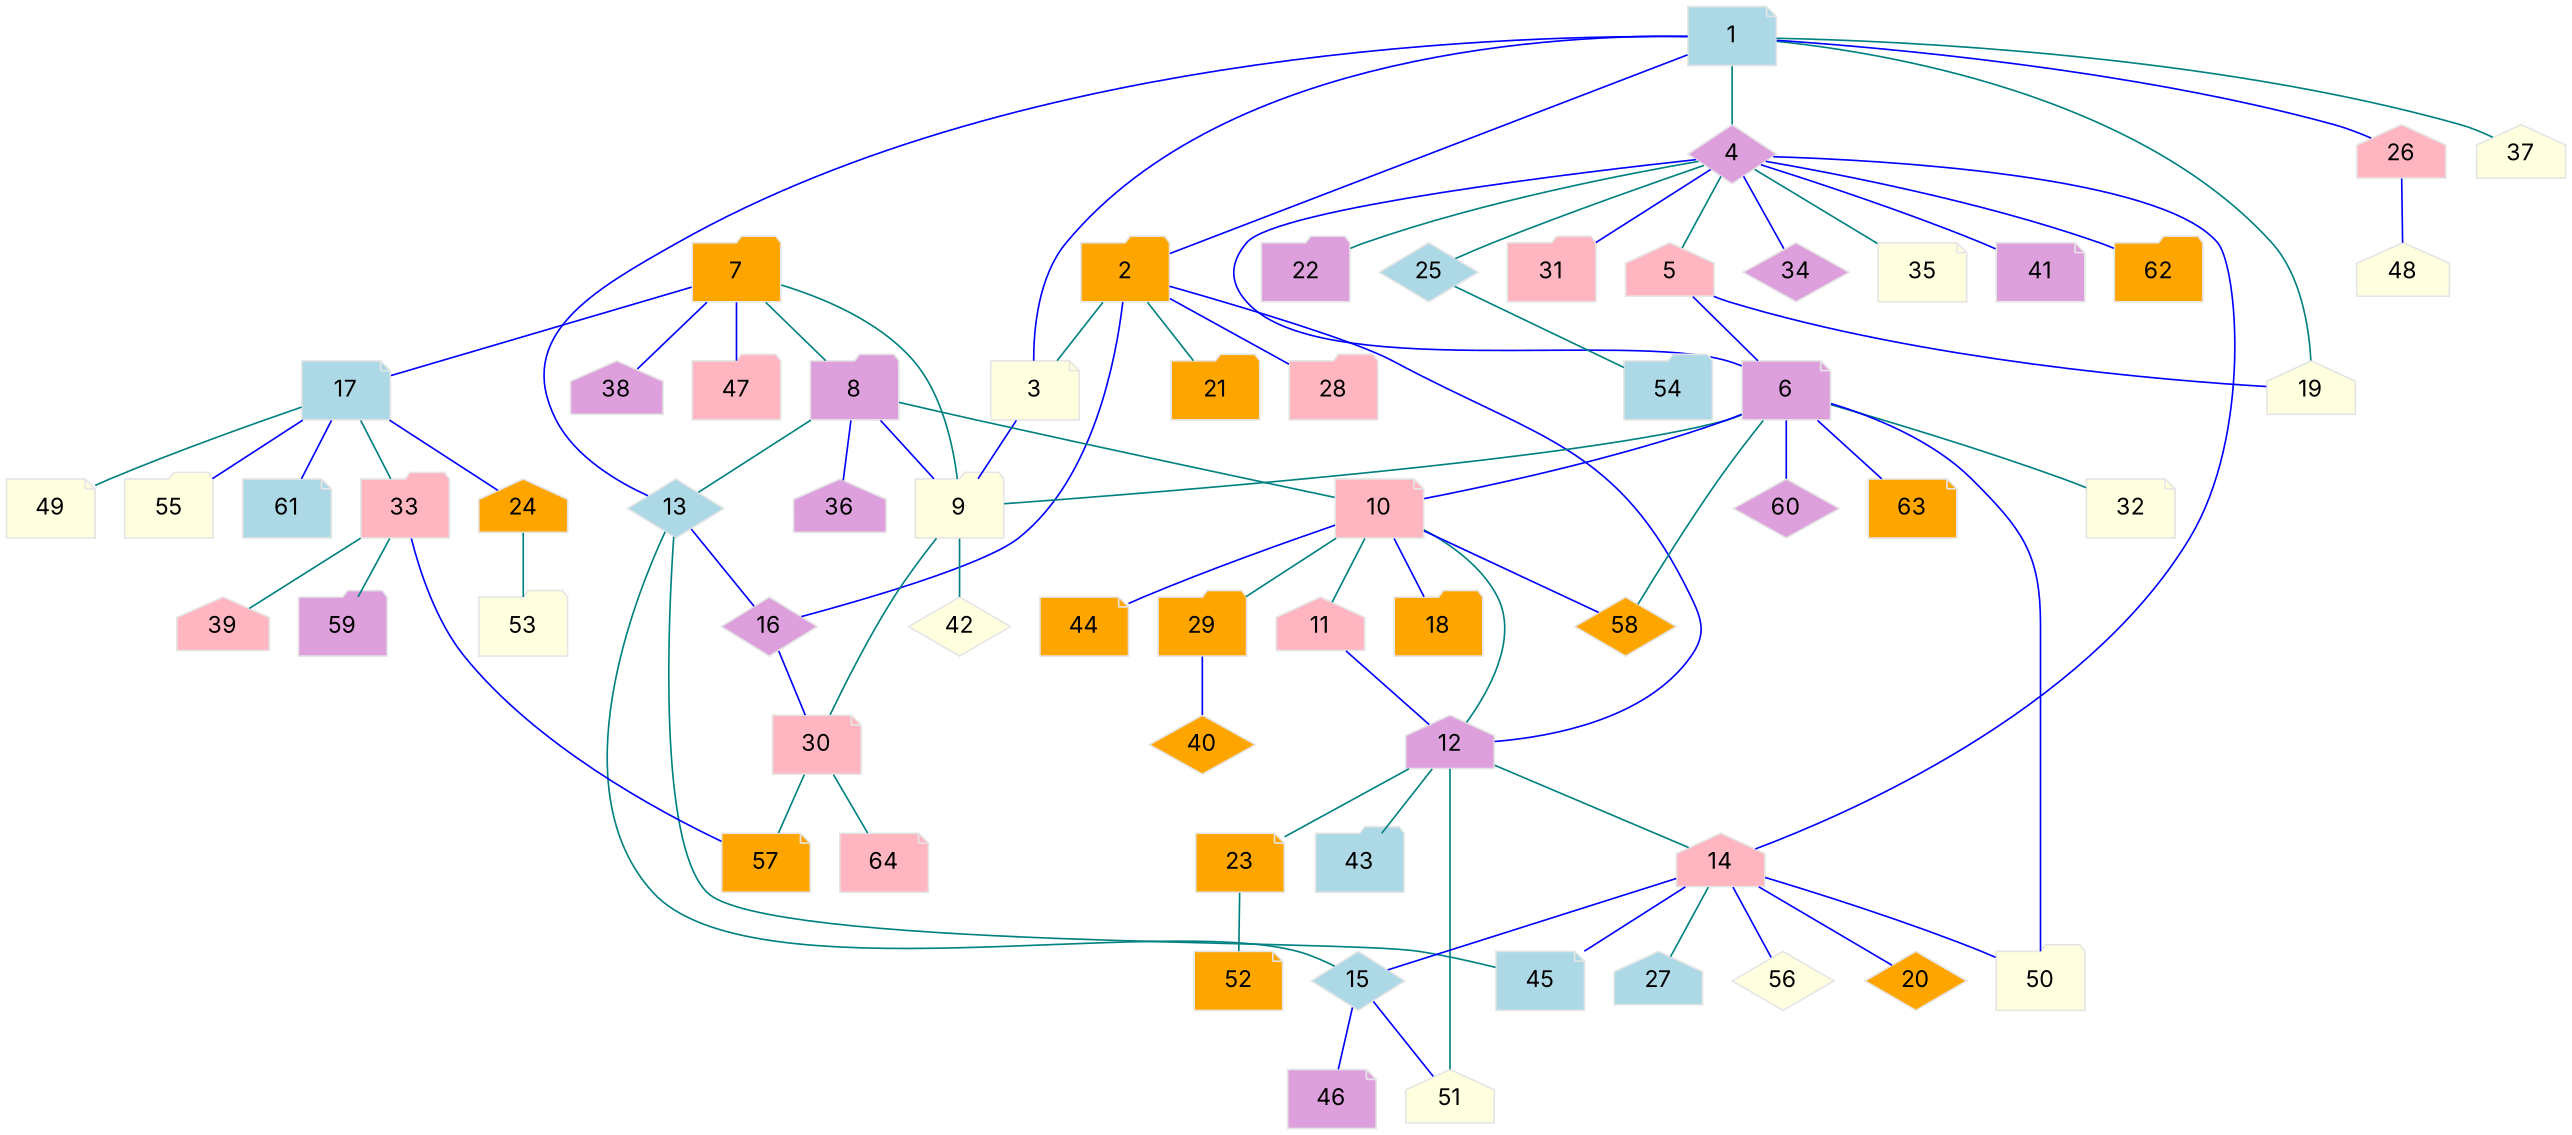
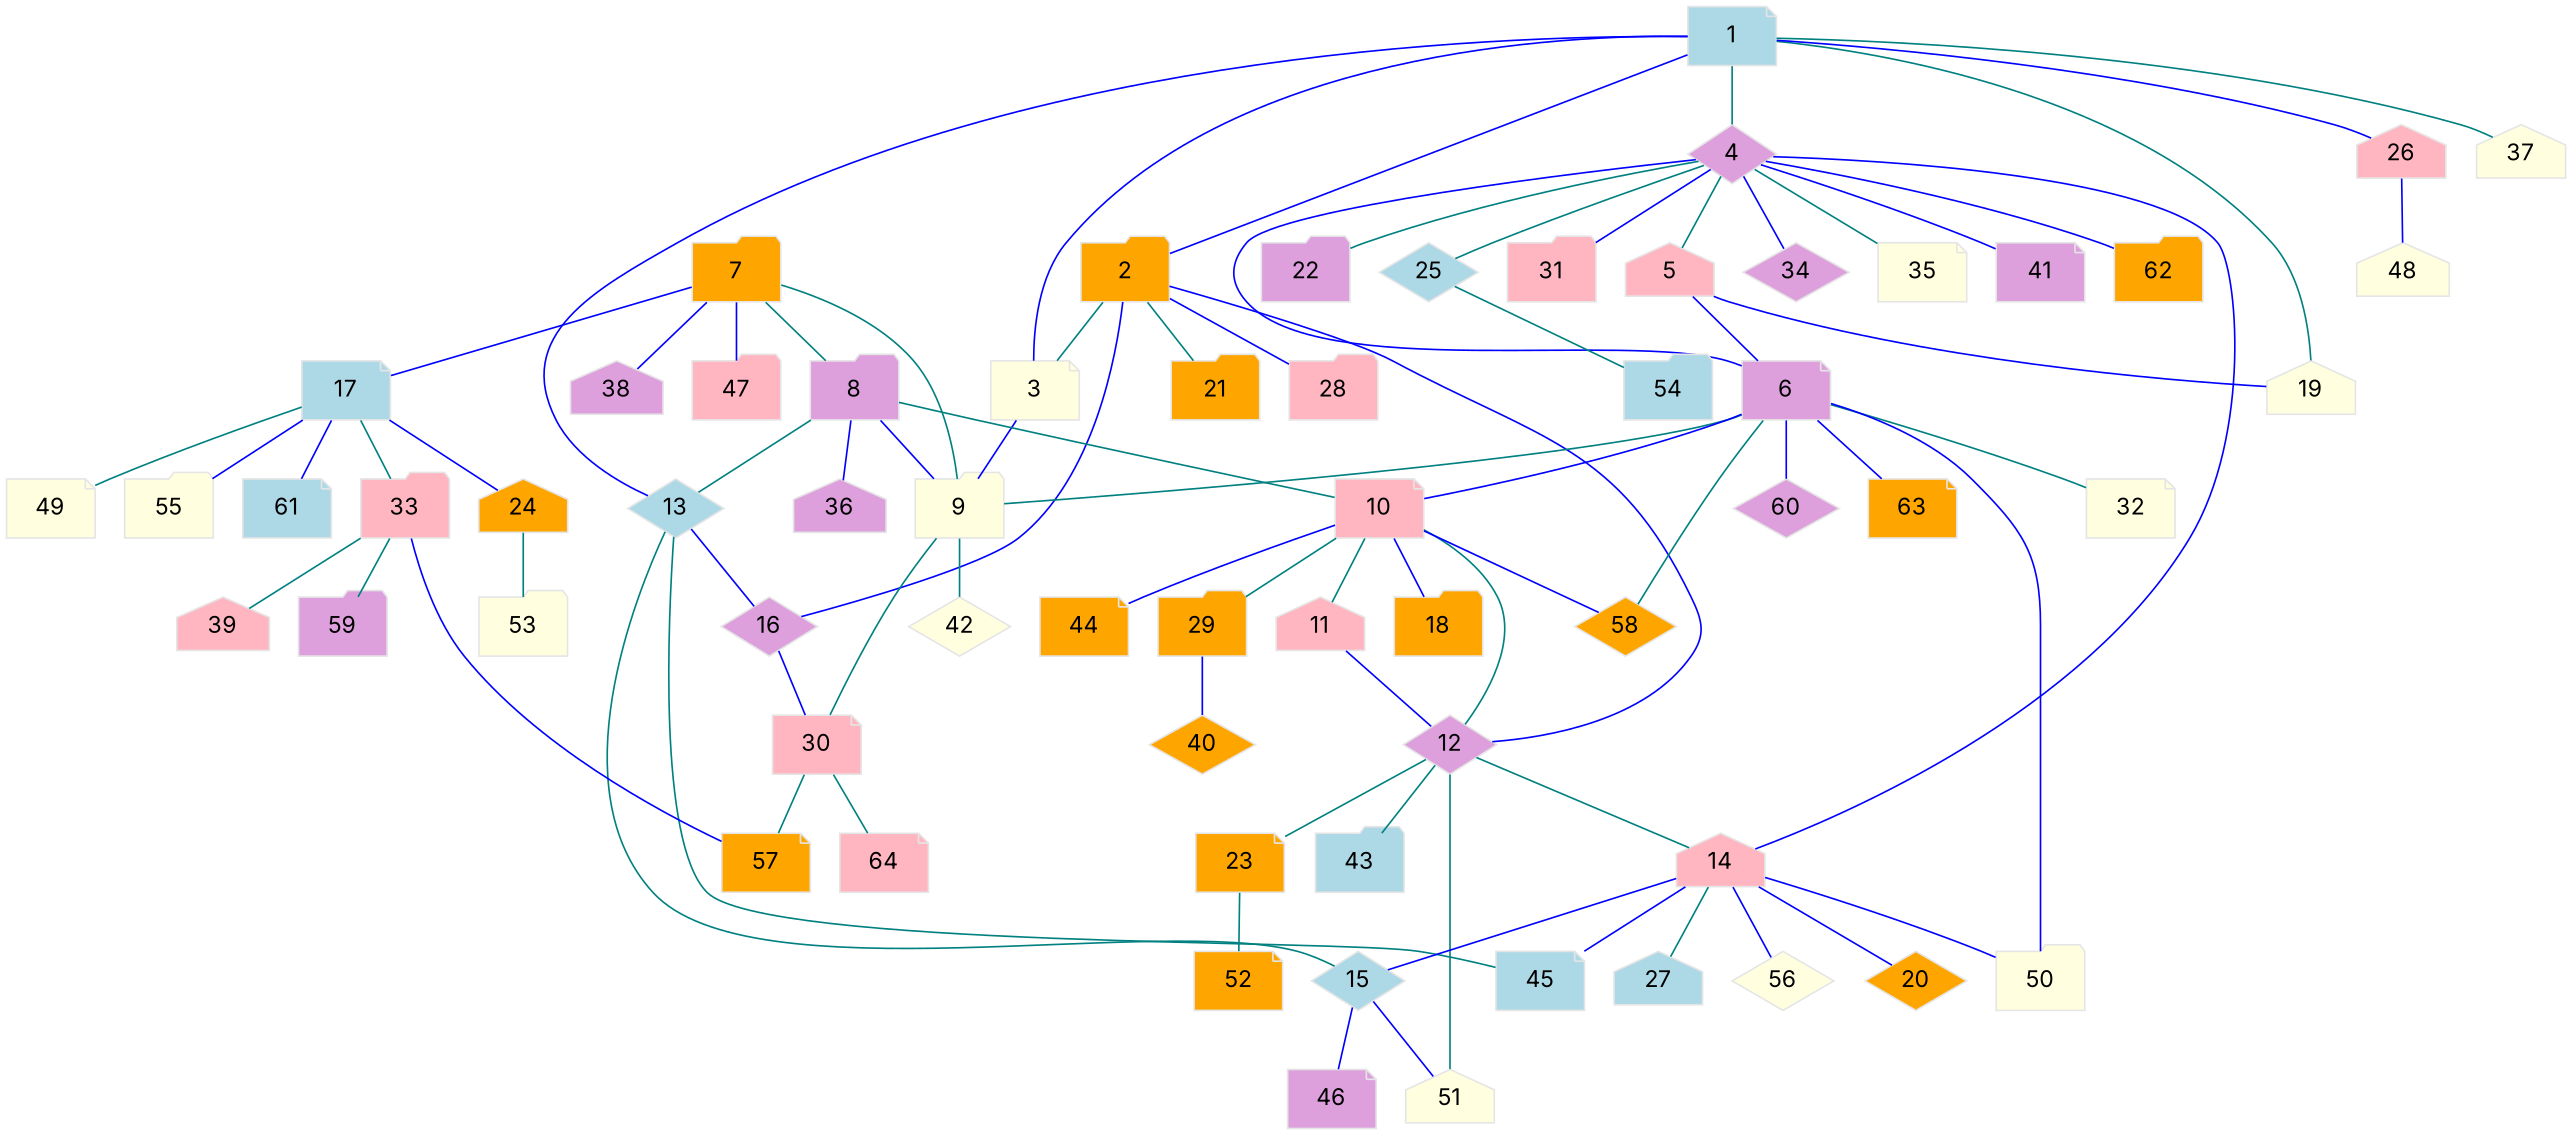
node "12": shape house -> diamond
